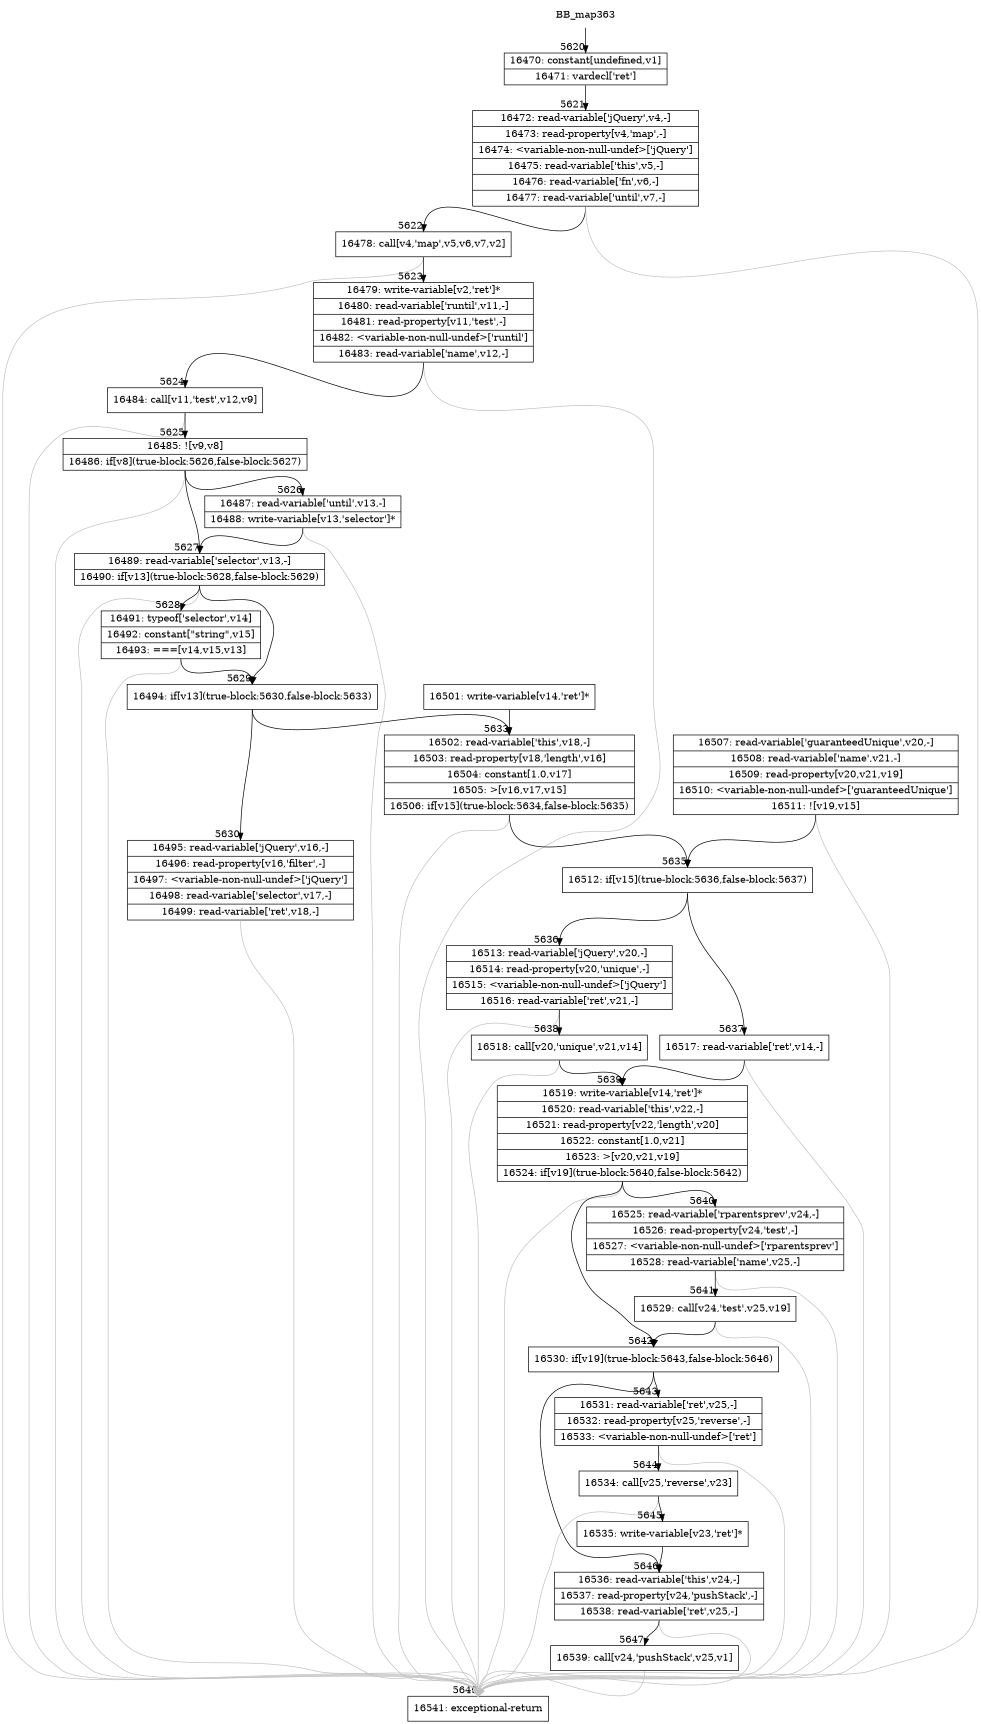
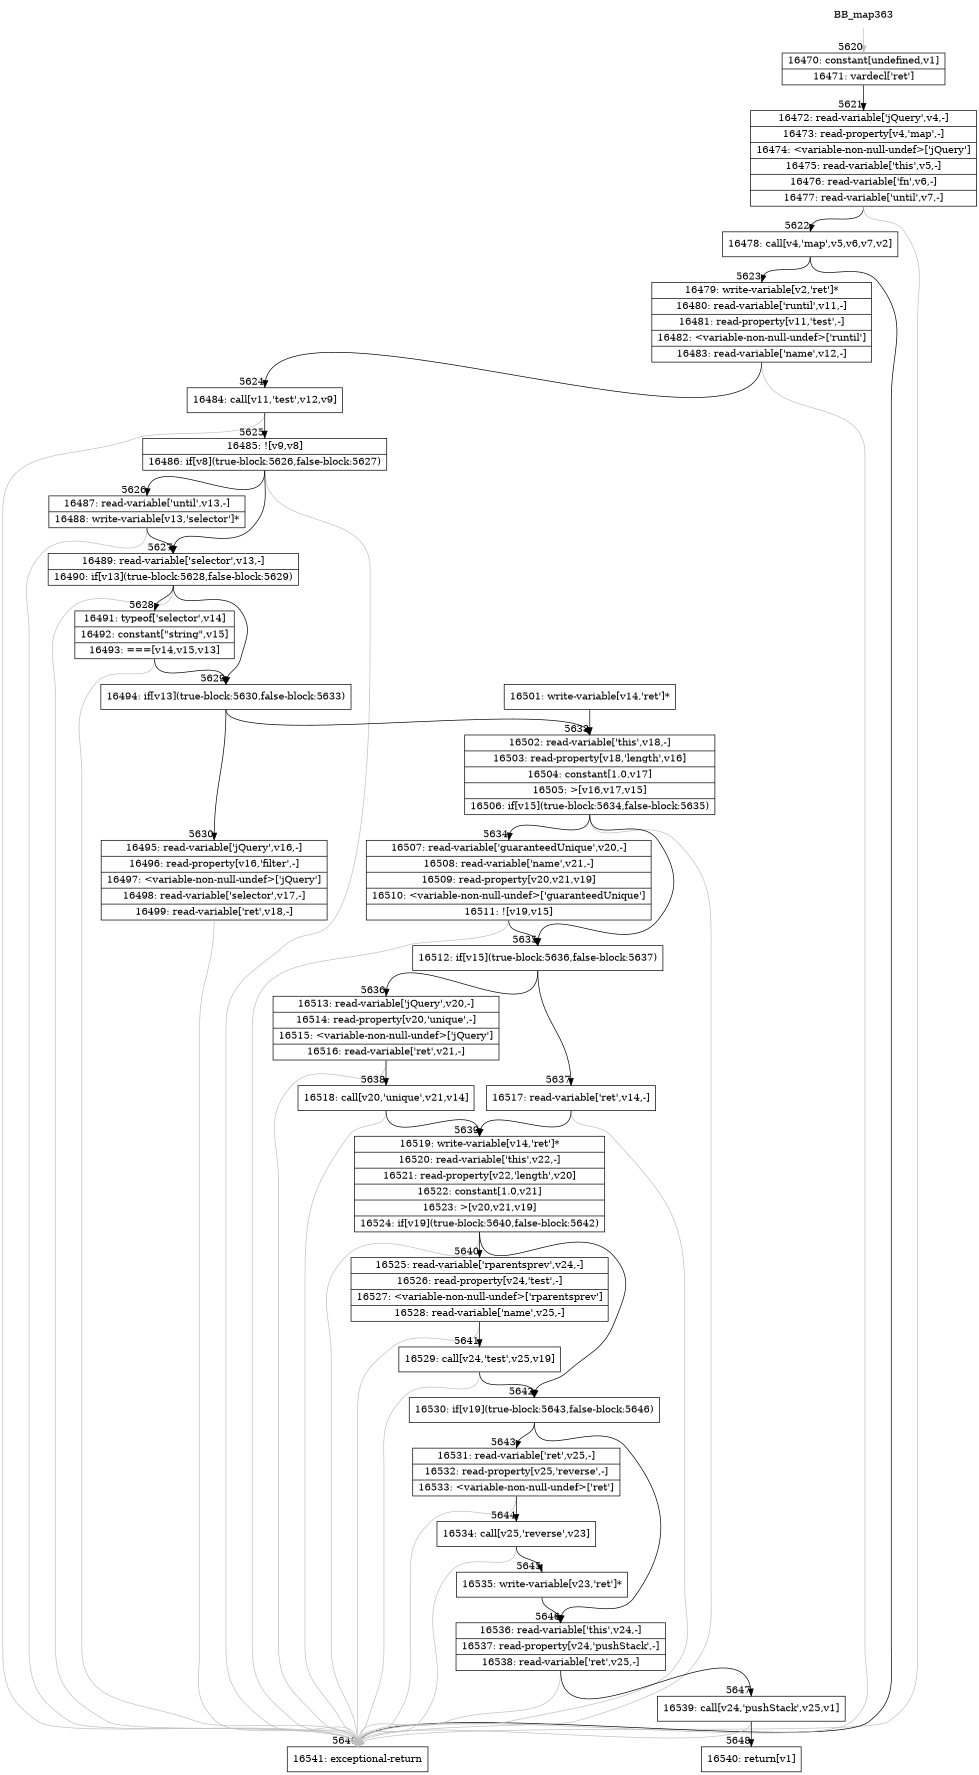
edge "BB_map363" -> "16470: constant[undefined,v1]": color black -> gray
edge "16502: read-variable['this',v18,-]" -> "16507: read-variable['guaranteedUnique',v20,-]": added
edge "16478: call[v4,'map',v5,v6,v7,v2]" -> "16541: exceptional-return": color gray -> black
node "16540: return[v1]": added
